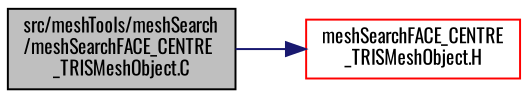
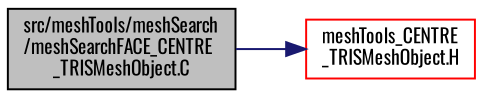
node "meshSearchFACE_CENTRE _TRISMeshObject.H": label "meshSearchFACE_CENTRE _TRISMeshObject.H" -> "meshTools_CENTRE _TRISMeshObject.H"
